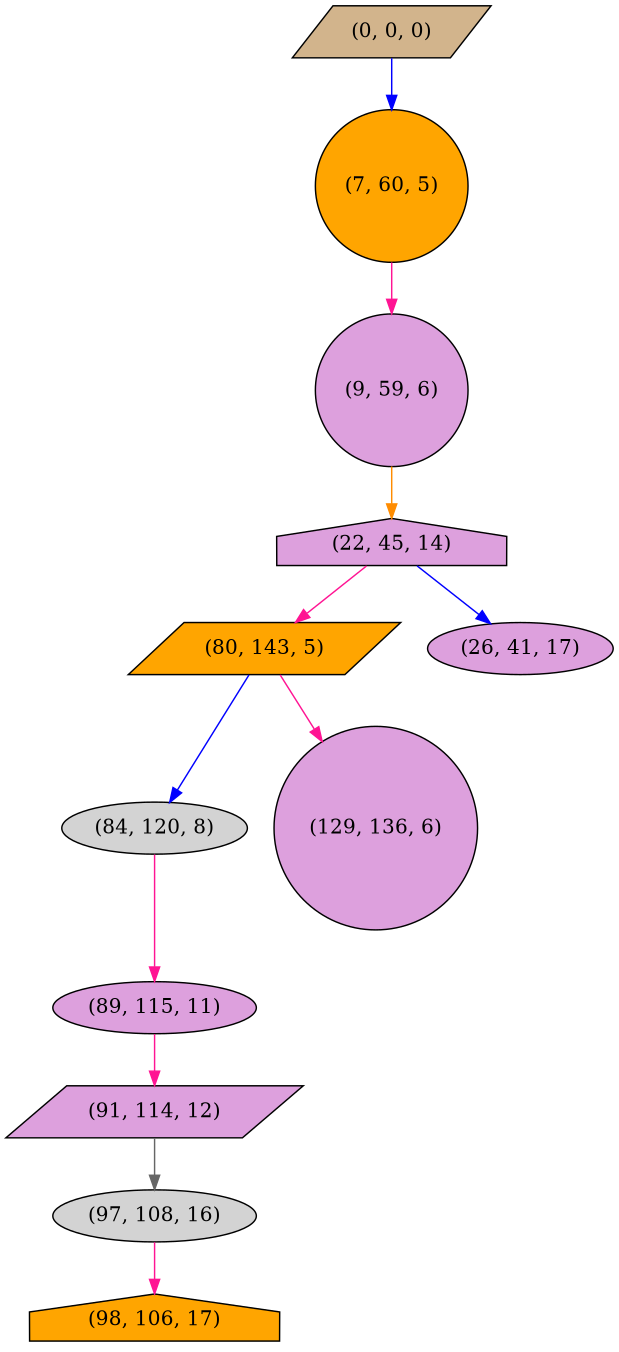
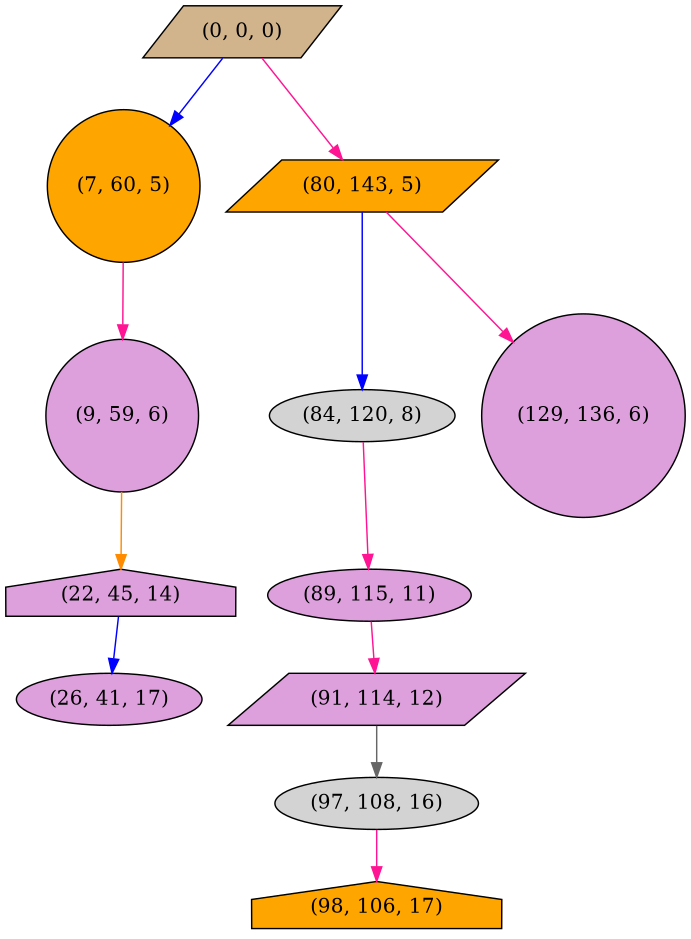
edge "(22, 45, 14)" -> "(80, 143, 5)": now "(0, 0, 0)" -> "(80, 143, 5)"
